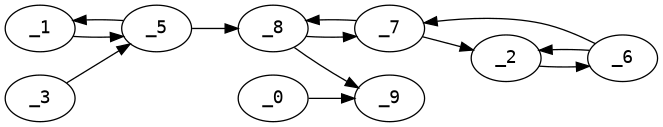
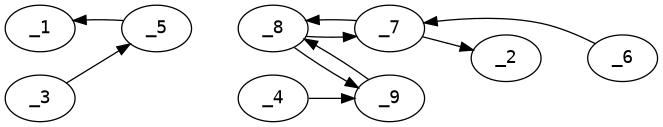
edge "_5" -> "_8": now "_9" -> "_8"
edge "_1" -> "_5": removed
edge "_6" -> "_2": removed
edge "_2" -> "_6": removed
node "_0": label "_0" -> "_4"
